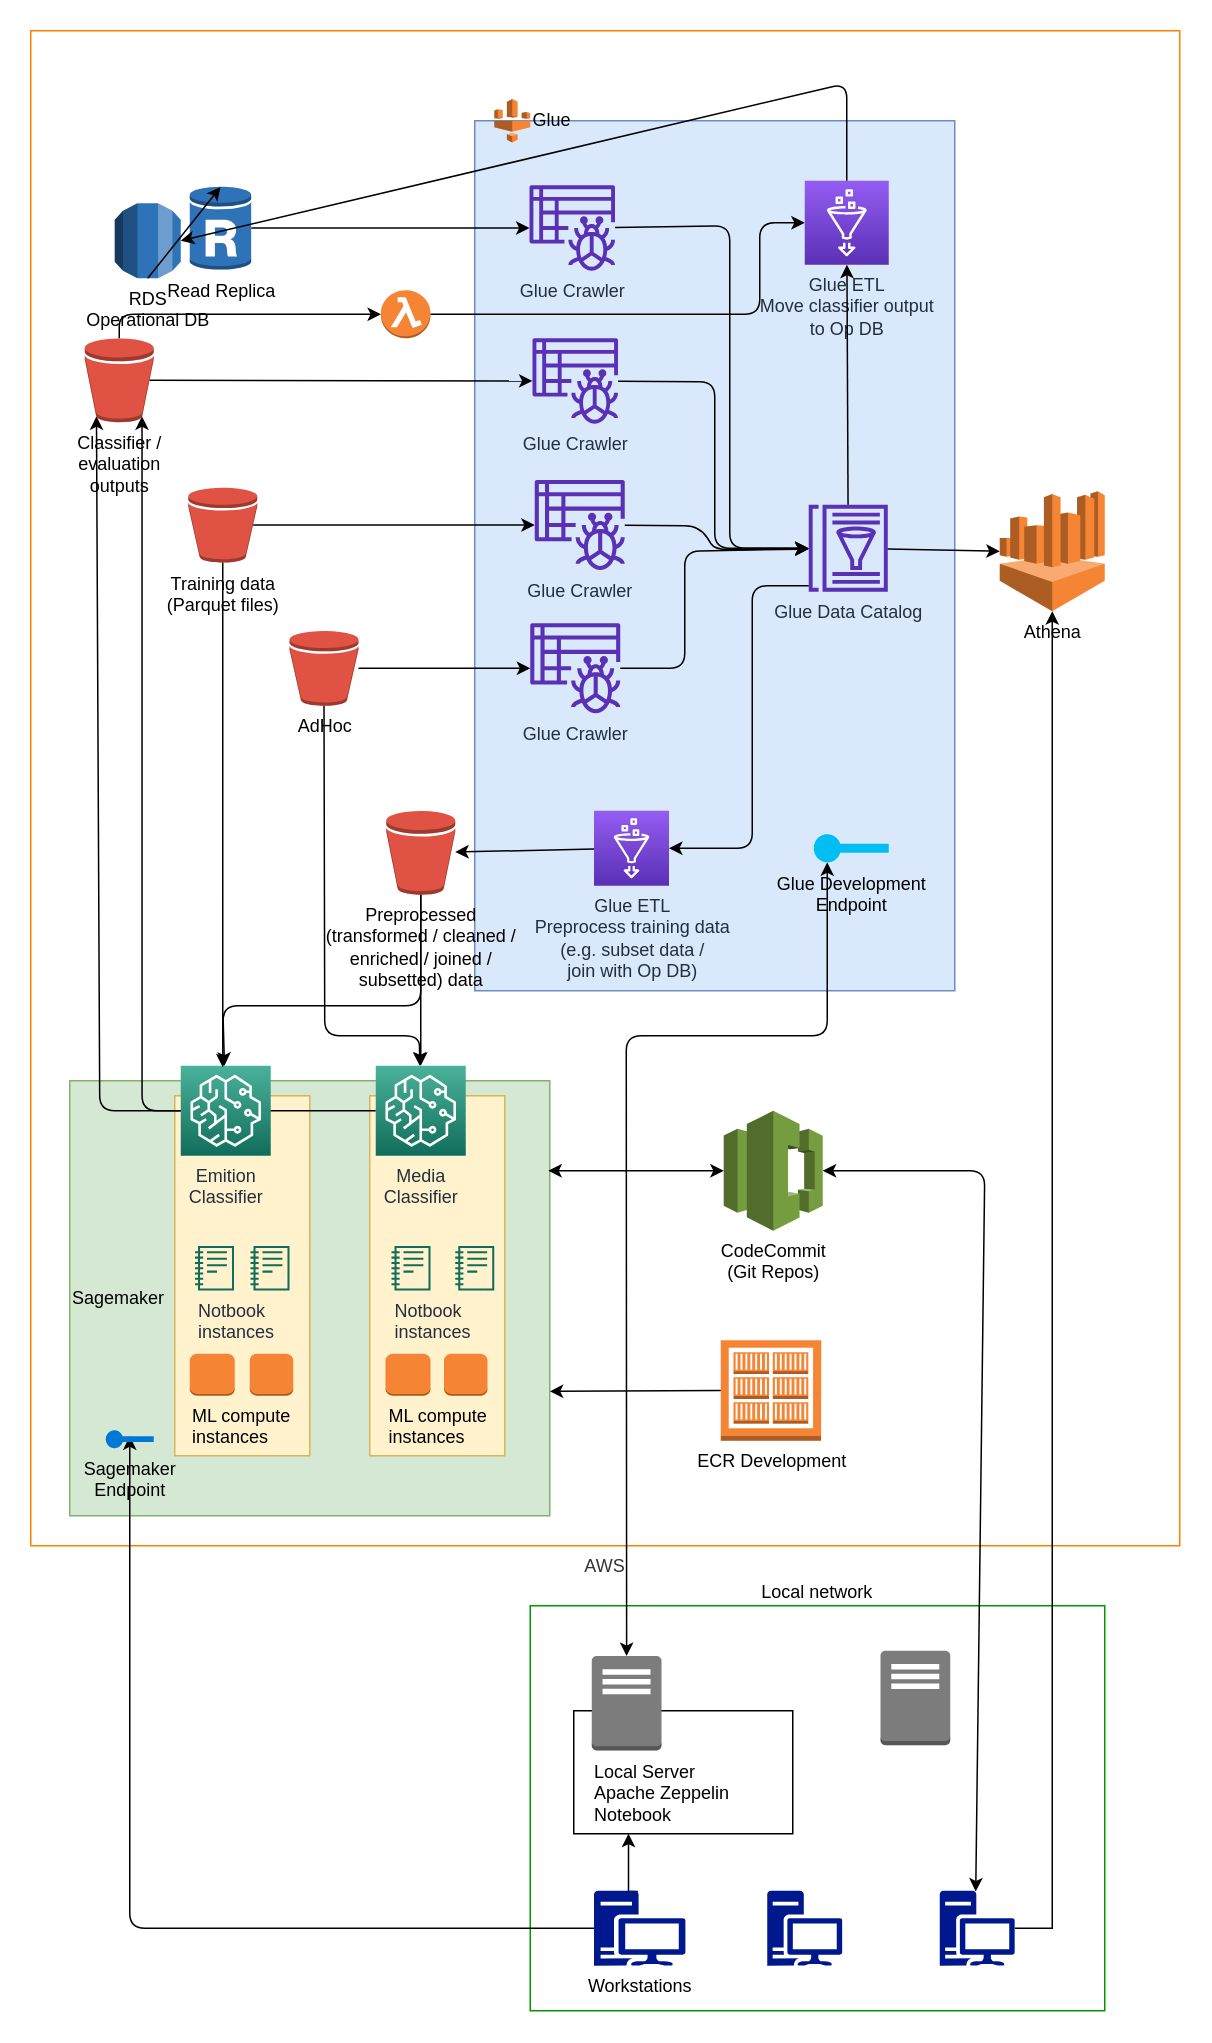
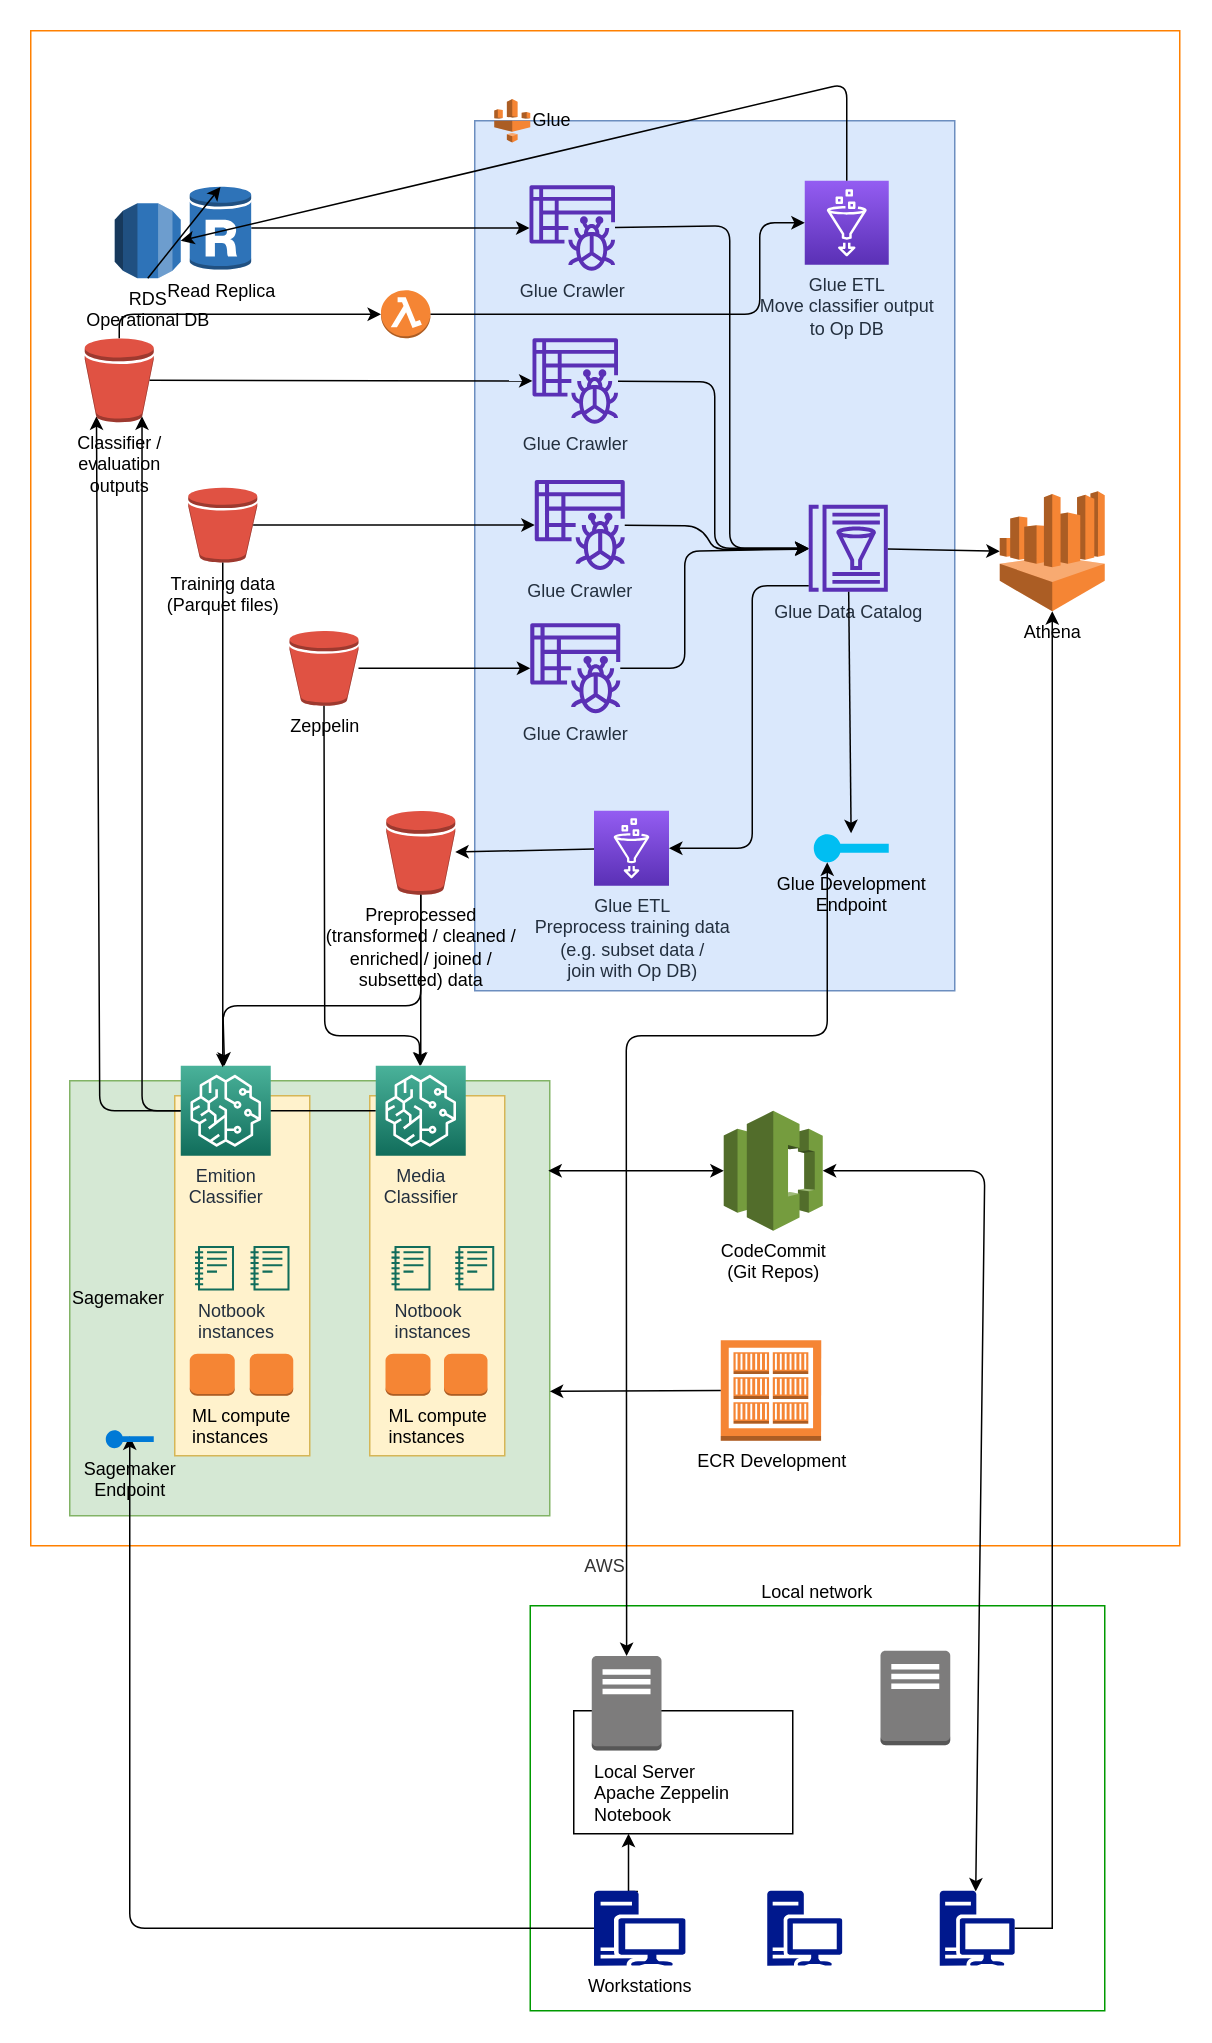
edge "Glue Data Catalog" -> "Glue ETL Move classifier output to Op DB": now "Glue Data Catalog" -> "Glue Development Endpoint"
node "AdHoc": label "AdHoc" -> "Zeppelin"
